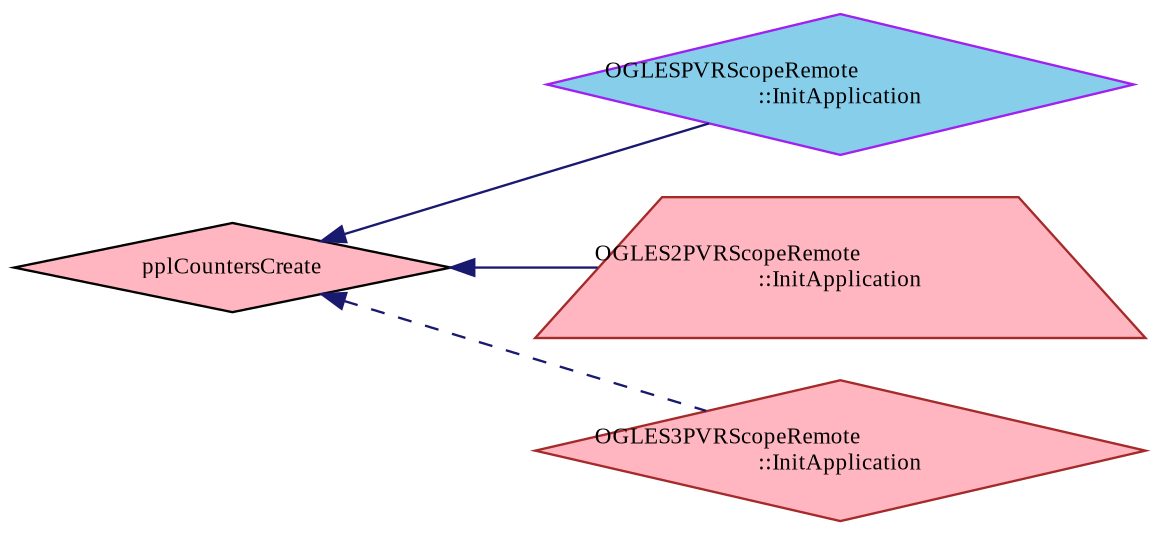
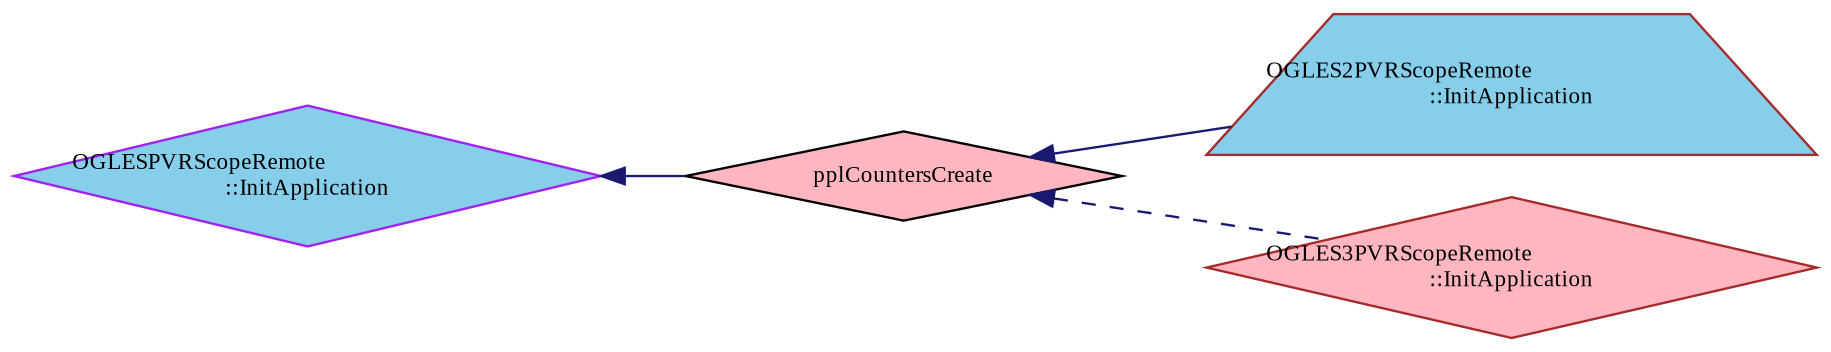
edge "OGLESPVRScopeRemote ::InitApplication" -> "pplCountersCreate": reversed
node "OGLES2PVRScopeRemote ::InitApplication": fillcolor lightpink -> skyblue
